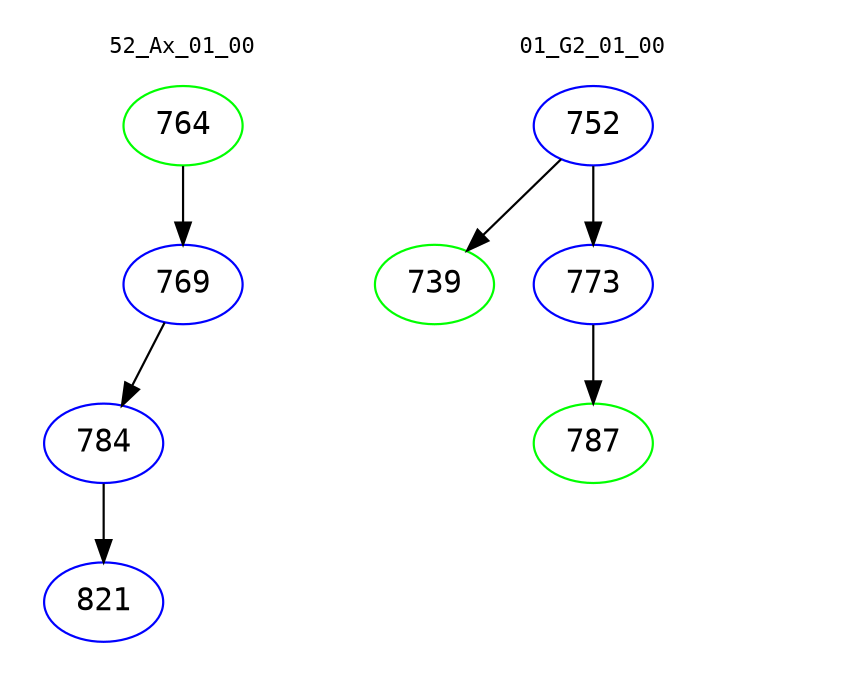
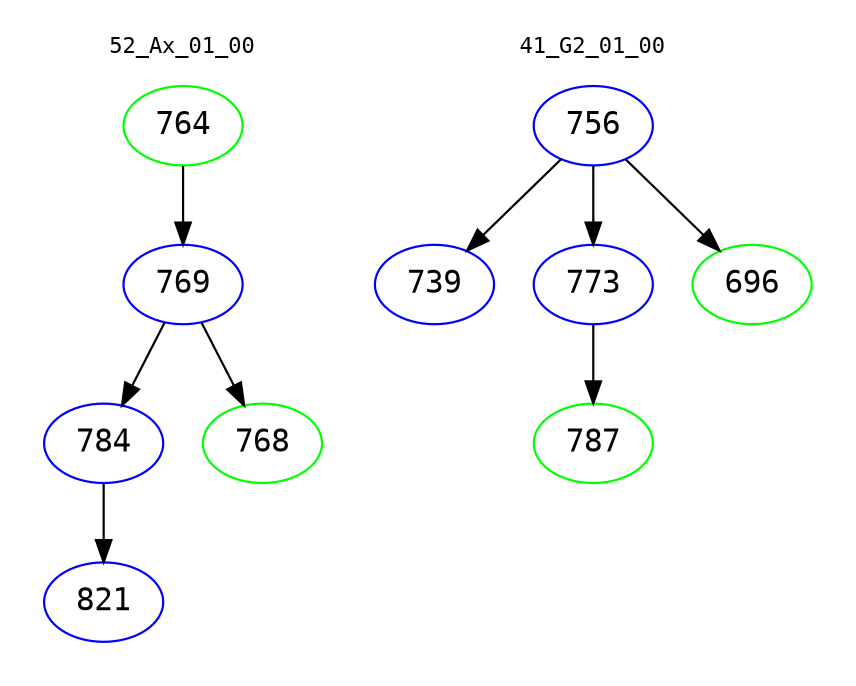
cluster "01_G2_01_00": label "01_G2_01_00" -> "41_G2_01_00"
node "752": label "752" -> "756"
node "739": color green -> blue
node "696": added
node "768": added
